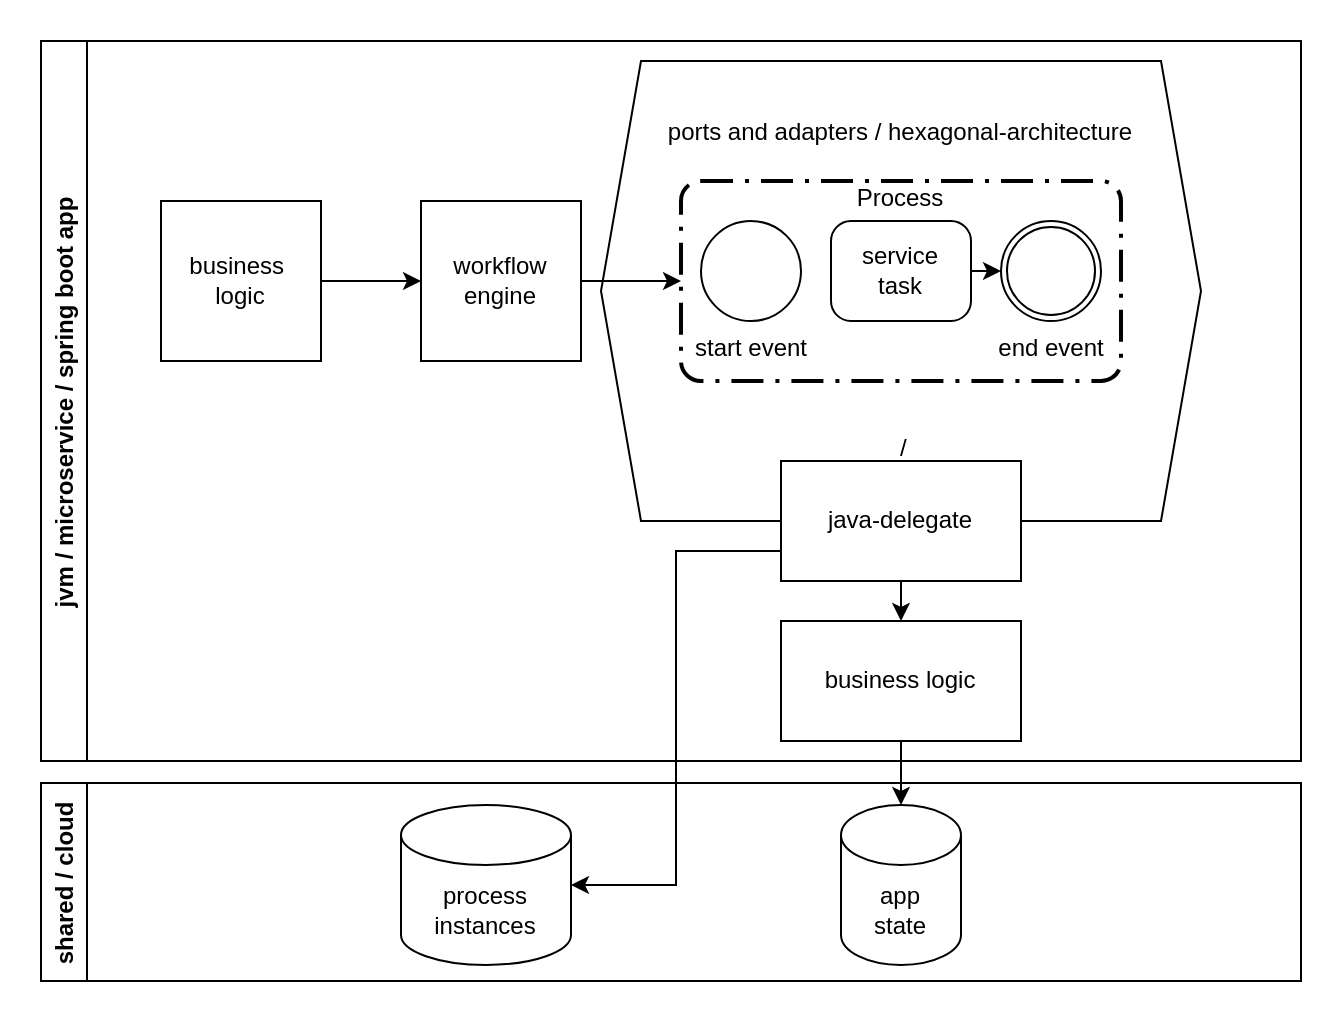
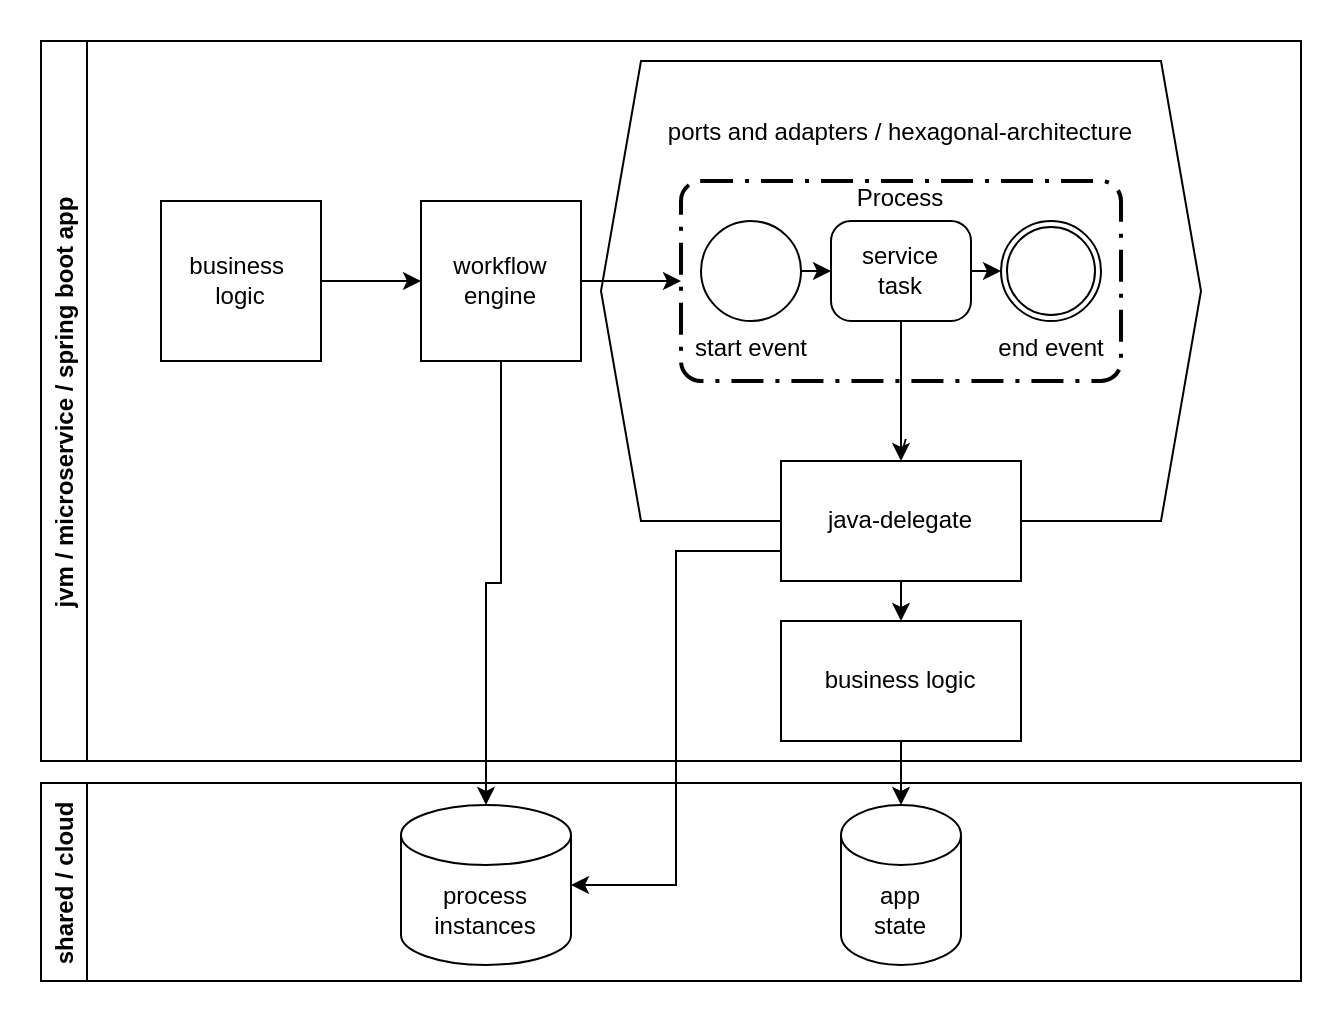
edge "start event" -> "service task": added
edge "service task" -> "java-delegate": added
edge "workflow engine" -> "process instances": added
